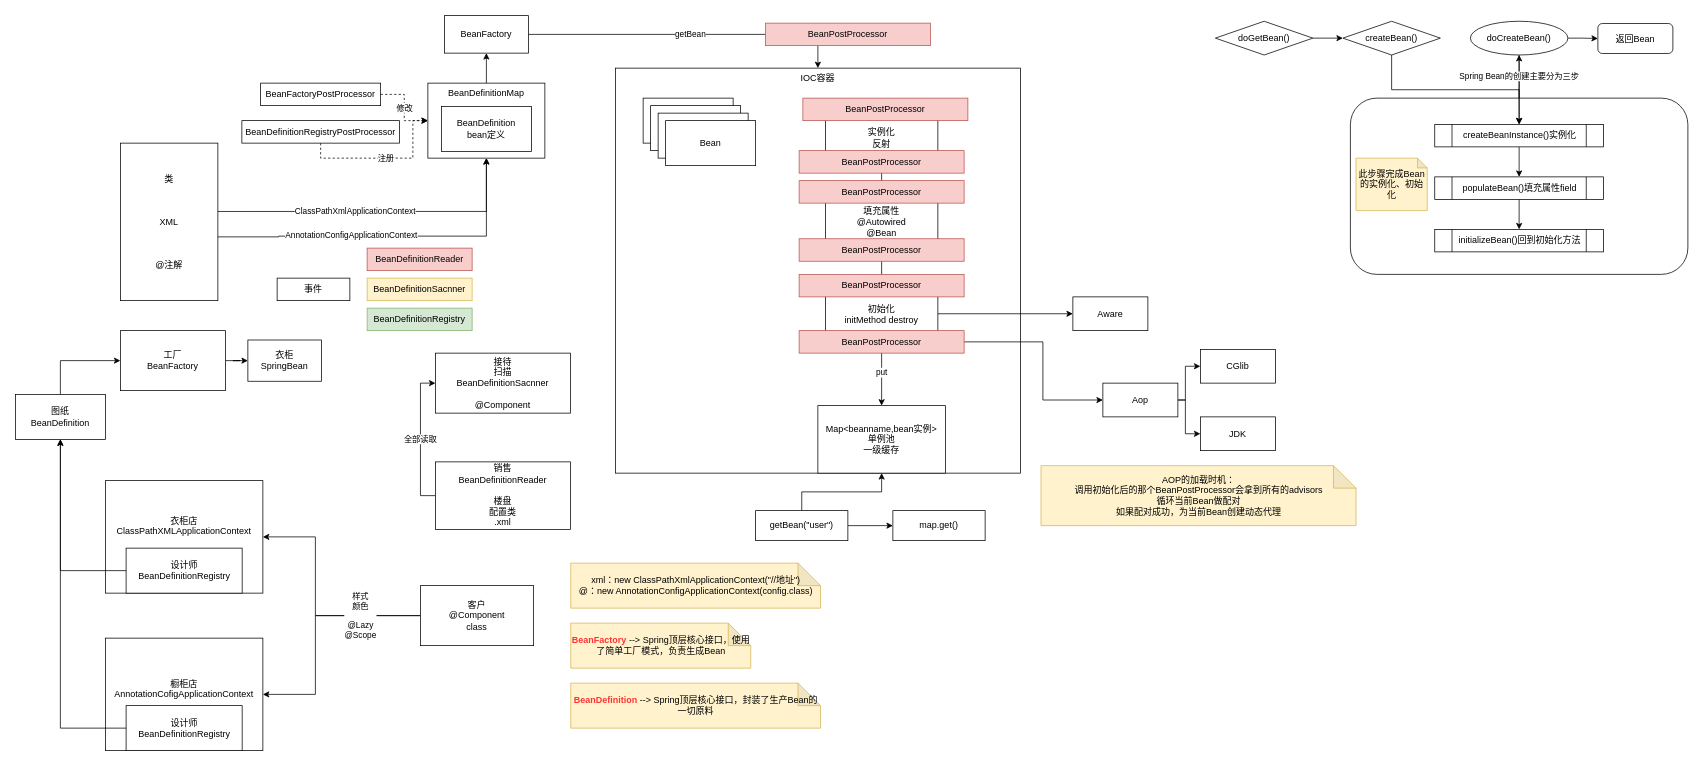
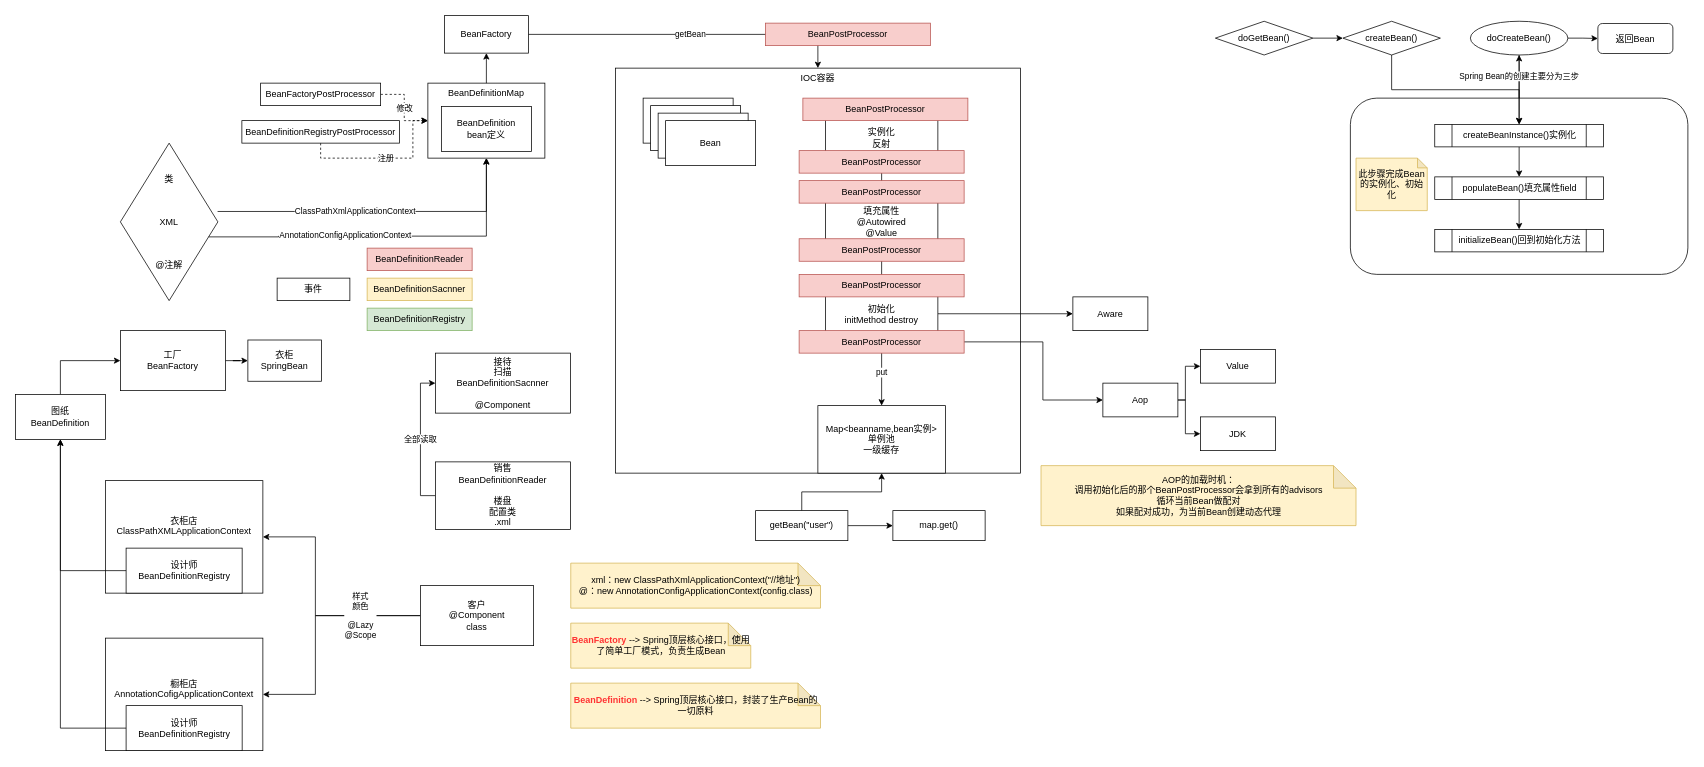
node "类 XML @注解": shape rectangle -> diamond
node "填充属性 @Autowired @Bean": label "填充属性 @Autowired @Bean" -> "填充属性 @Autowired @Value"
node "CGlib": label "CGlib" -> "Value"
